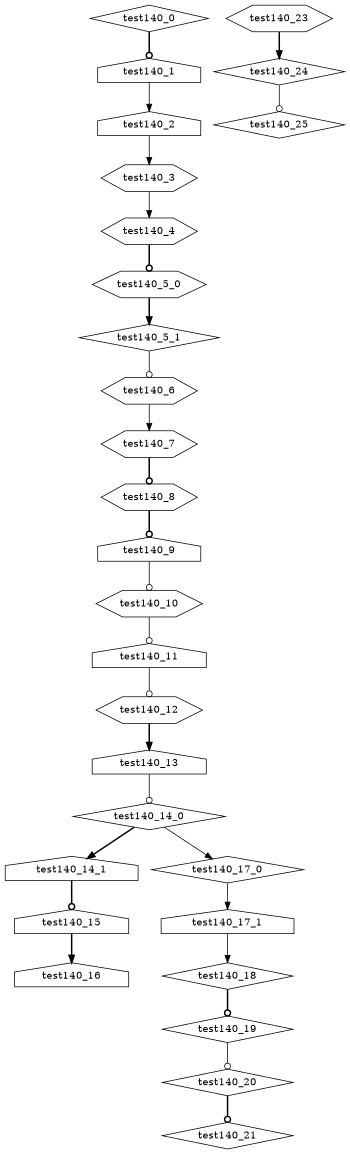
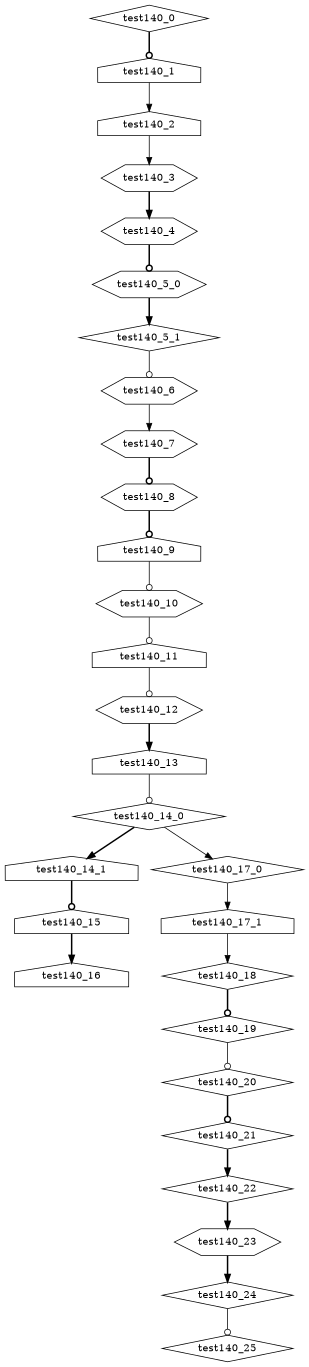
edge "test140_3" -> "test140_4": style solid -> bold
node "test140_22": added
